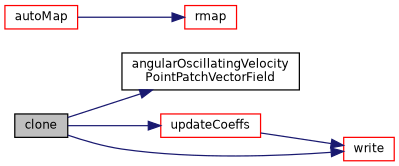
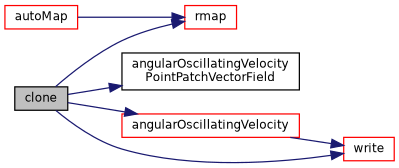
edge "clone" -> "rmap": added
node "updateCoeffs": label "updateCoeffs" -> "angularOscillatingVelocity"
